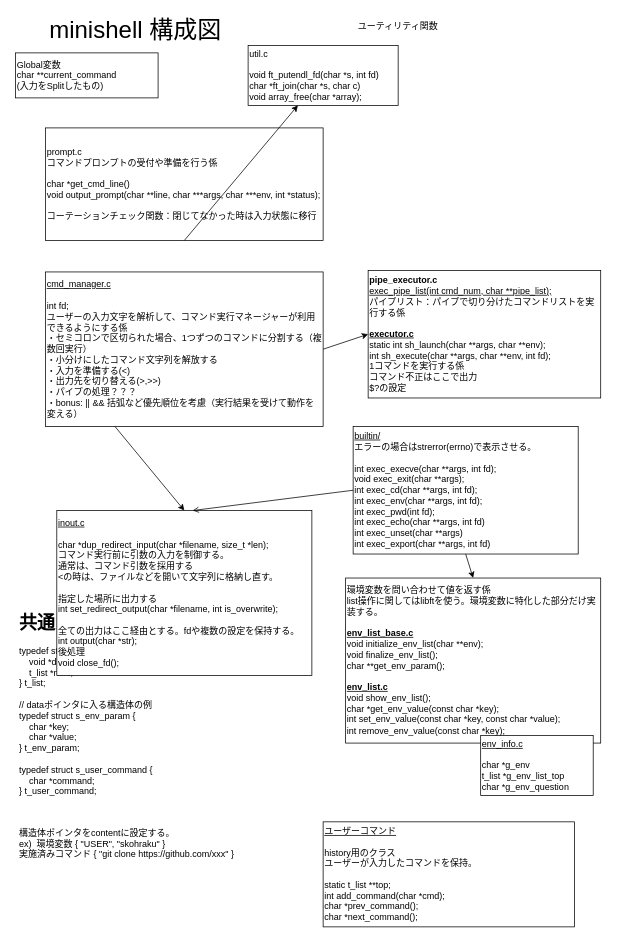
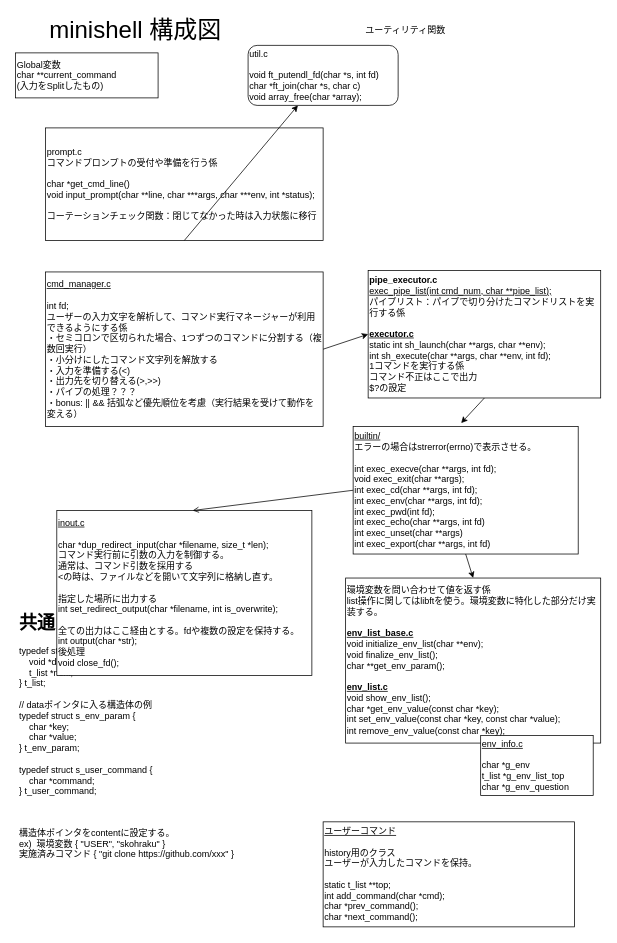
node "ユーティリティ関数": moved (398, 27) -> (405, 30)
node "util.c void ft_putendl_fd(char *s, int fd) char *ft_join(char *s, char c) void array_free(char *array);": shape rectangle -> rounded rectangle
node "prompt.c コマンドプロンプトの受付や準備を行う係 char *get_cmd_line() void output_prompt(char **line, char ***args, char ***env, int *status); コーテーションチェック関数：閉じてなかった時は入力状態に移行": label "prompt.c コマンドプロンプトの受付や準備を行う係 char *get_cmd_line() void output_prompt(char **line, char ***args, char ***env, int *status); コーテーションチェック関数：閉じてなかった時は入力状態に移行" -> "prompt.c コマンドプロンプトの受付や準備を行う係 char *get_cmd_line() void input_prompt(char **line, char ***args, char ***env, int *status); コーテーションチェック関数：閉じてなかった時は入力状態に移行"
edge "pipe_executor.c exec_pipe_list(int cmd_num, char **pipe_list); パイプリスト：パイプで切り分けたコマンドリストを実行する係 executor.c static int sh_launch(char **args, char **env); int sh_execute(char **args, char **env, int fd); 1コマンドを実行する係 コマンド不正はここで出力 $?の設定" -> "builtin/ エラーの場合はstrerror(errno)で表示させる。 int exec_execve(char **args, int fd); void exec_exit(char **args); int exec_cd(char **args, int fd); int exec_env(char **args, int fd); int exec_pwd(int fd); int exec_echo(char **args, int fd) int exec_unset(char **args) int exec_export(char **args, int fd)": added
edge "cmd_manager.c int fd; ユーザーの入力文字を解析して、コマンド実行マネージャーが利用できるようにする係 ・セミコロンで区切られた場合、1つずつのコマンドに分割する（複数回実行） ・小分けにしたコマンド文字列を解放する ・入力を準備する(<) ・出力先を切り替える(>,>>) ・パイプの処理？？？ ・bonus: || && 括弧など優先順位を考慮（実行結果を受けて動作を変える）" -> "inout.c char *dup_redirect_input(char *filename, size_t *len); コマンド実行前に引数の入力を制御する。 通常は、コマンド引数を採用する <の時は、ファイルなどを開いて文字列に格納し直す。 指定した場所に出力する int set_redirect_output(char *filename, int is_overwrite); 全ての出力はここ経由とする。fdや複数の設定を保持する。 int output(char *str); 後処理 void close_fd();": removed
